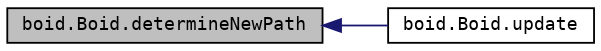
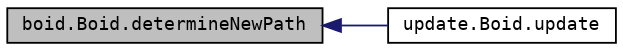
node "boid.Boid.update": label "boid.Boid.update" -> "update.Boid.update"
